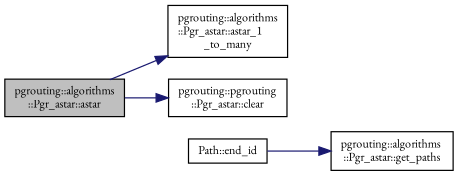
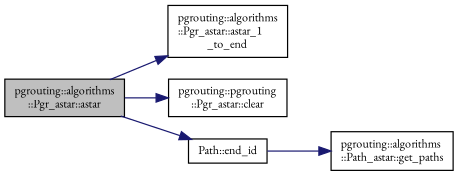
node "pgrouting::algorithms ::Pgr_astar::astar_1 _to_many": label "pgrouting::algorithms ::Pgr_astar::astar_1 _to_many" -> "pgrouting::algorithms ::Pgr_astar::astar_1 _to_end"
edge "pgrouting::algorithms ::Pgr_astar::astar" -> "Path::end_id": added
node "pgrouting::algorithms ::Pgr_astar::get_paths": label "pgrouting::algorithms ::Pgr_astar::get_paths" -> "pgrouting::algorithms ::Path_astar::get_paths"
